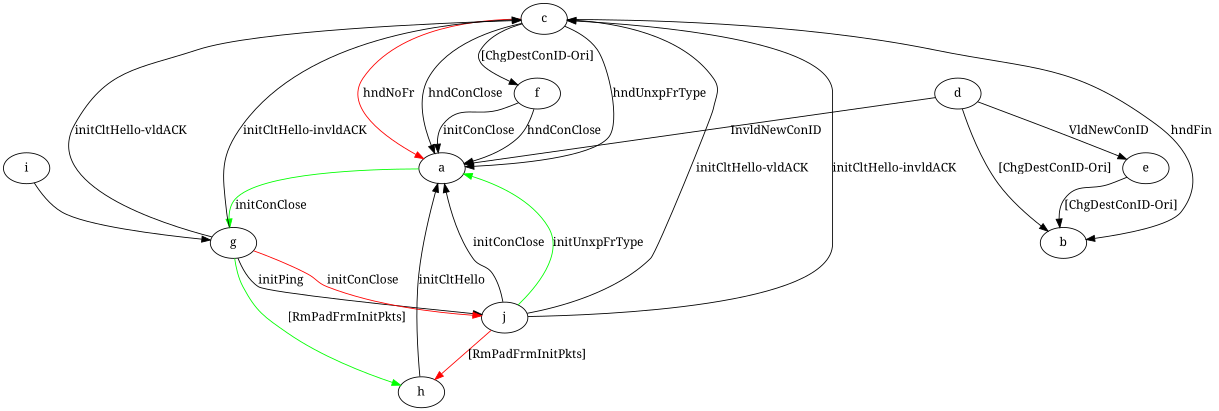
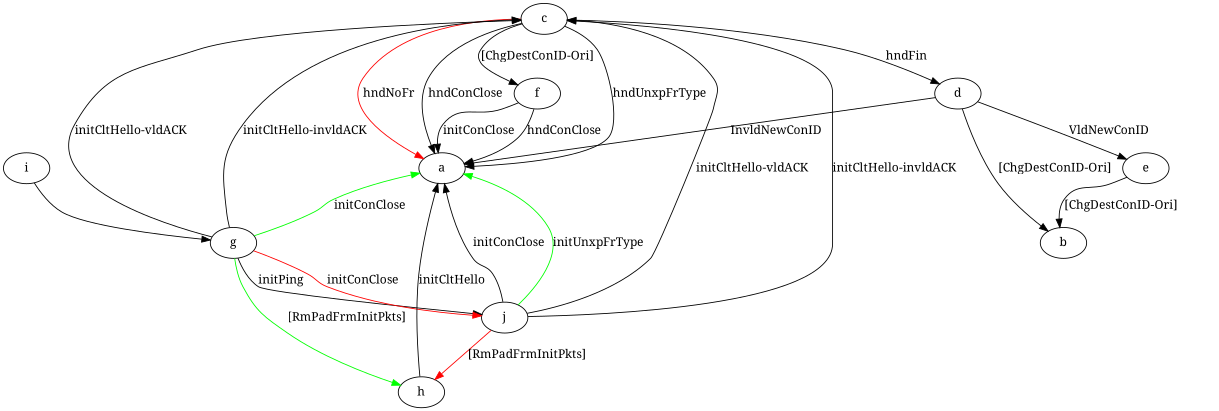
edge "c" -> "b": now "c" -> "d"
edge "a" -> "g": reversed
